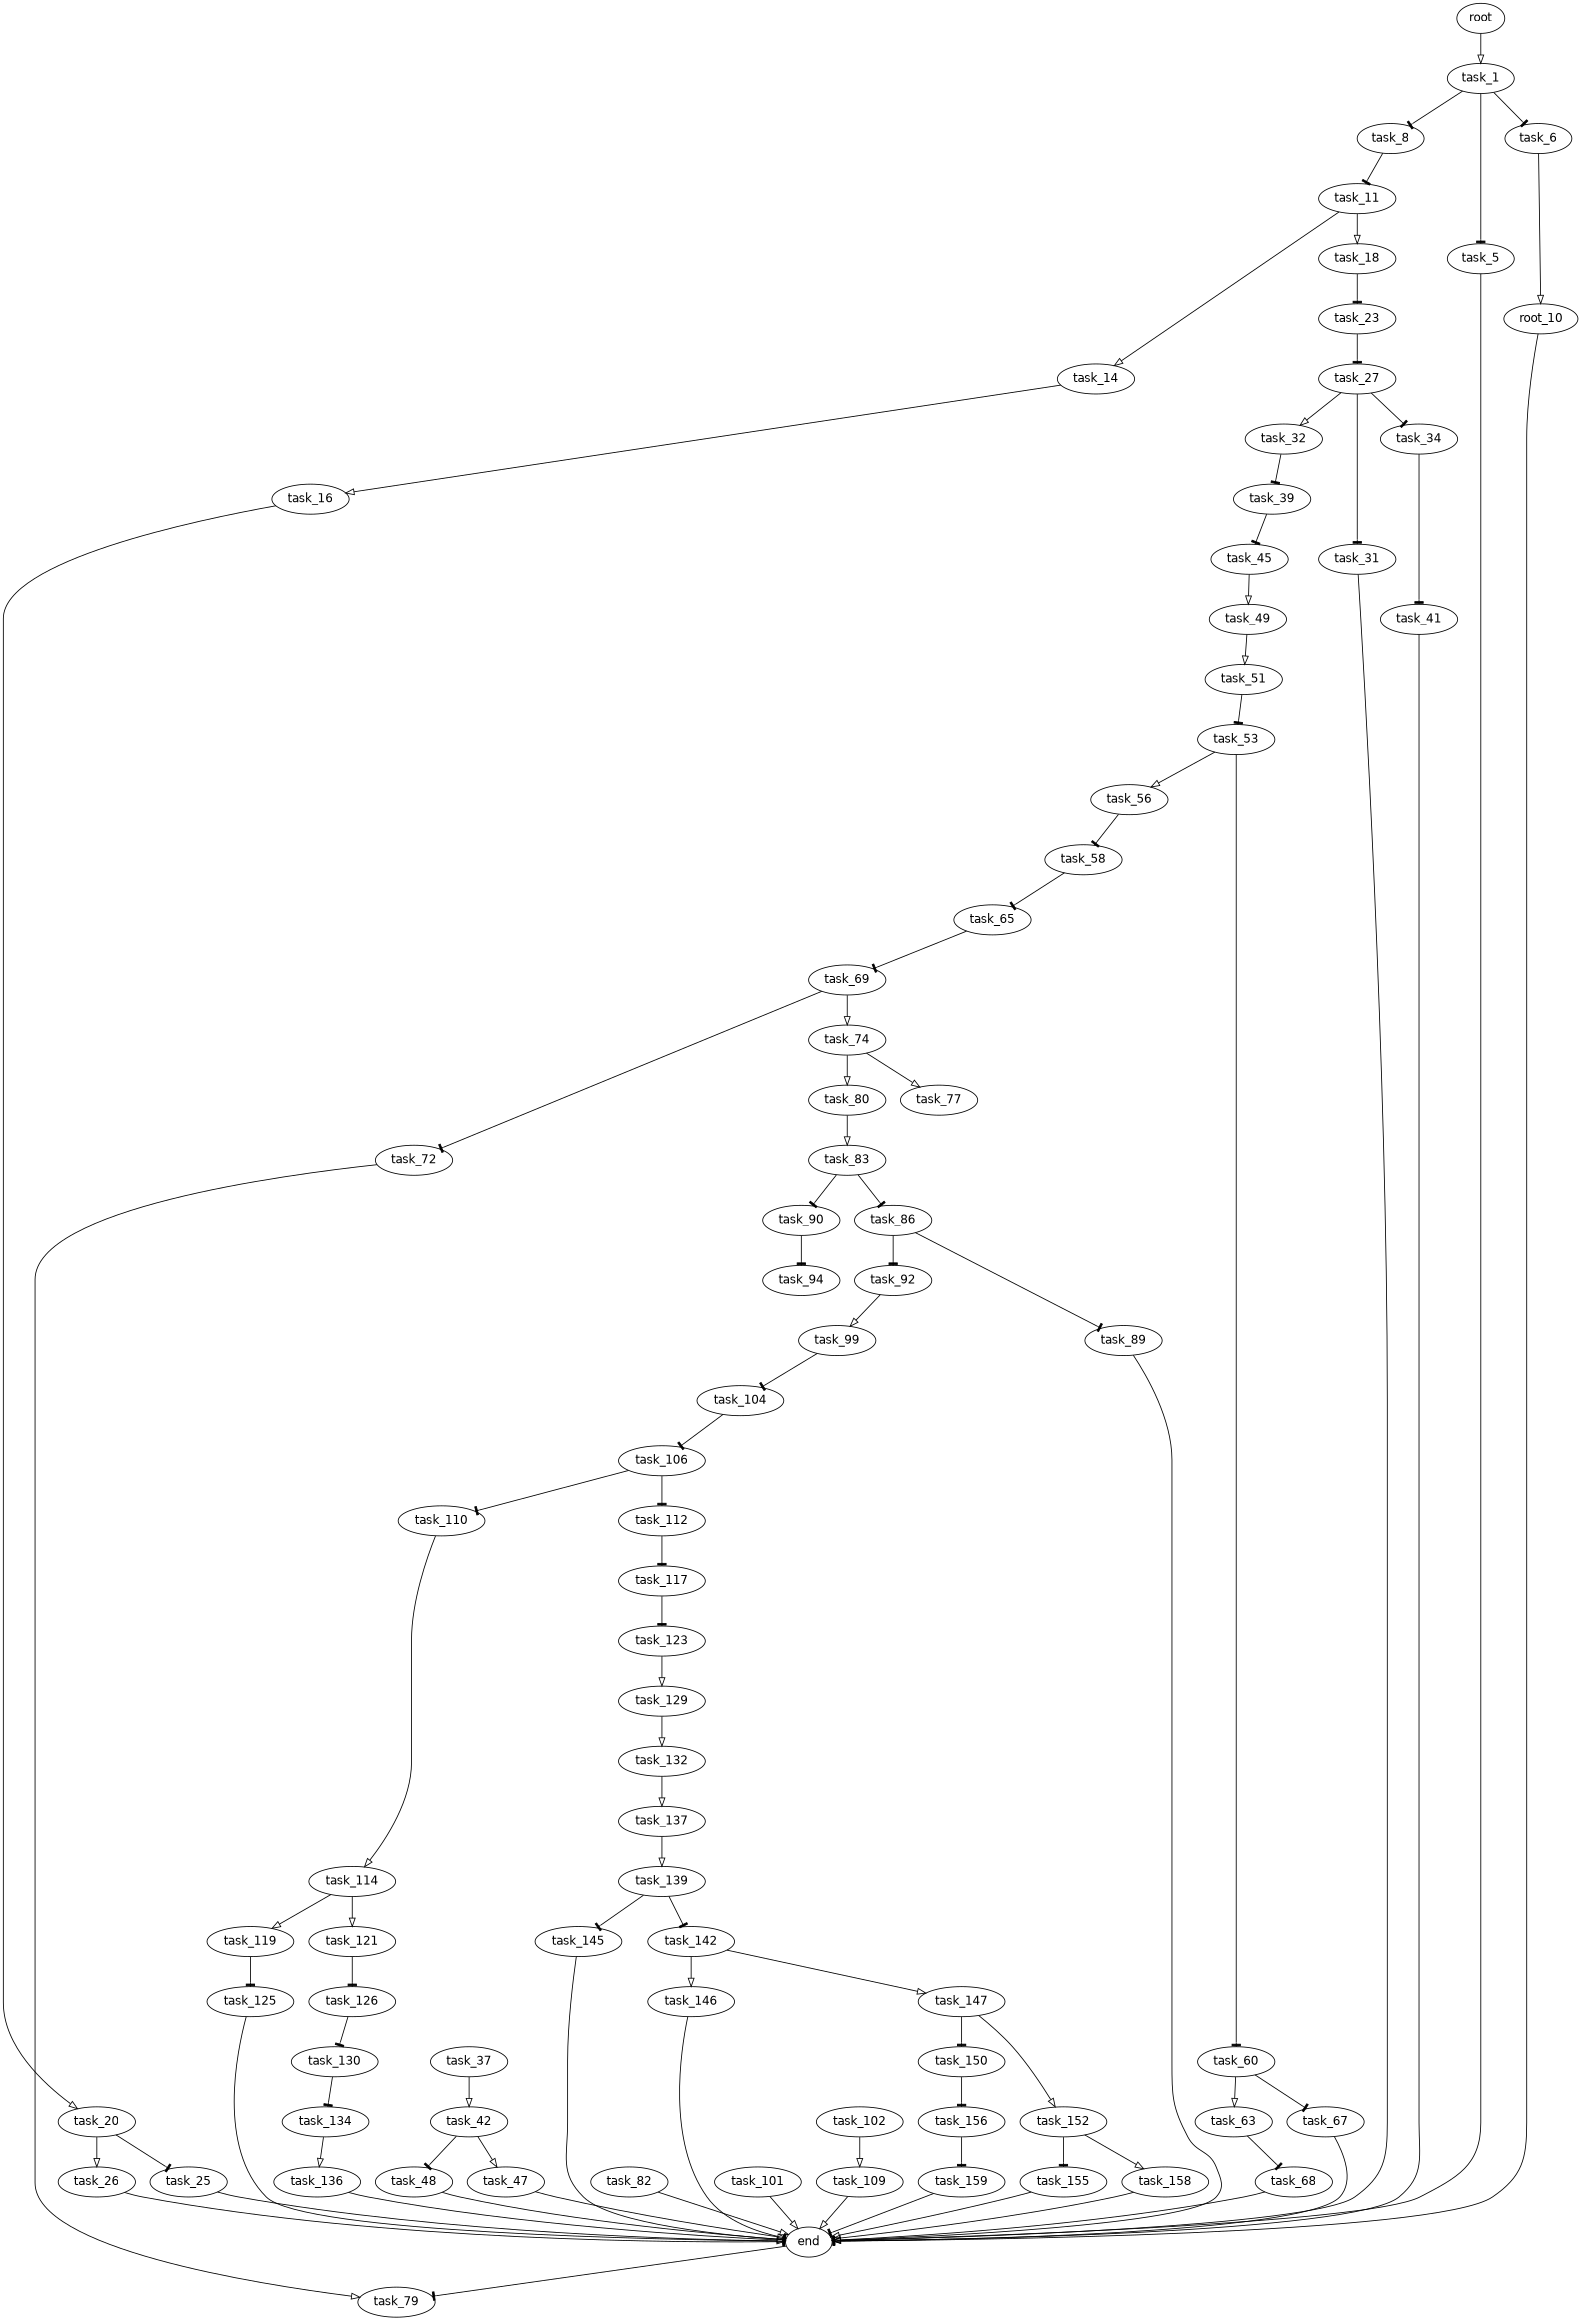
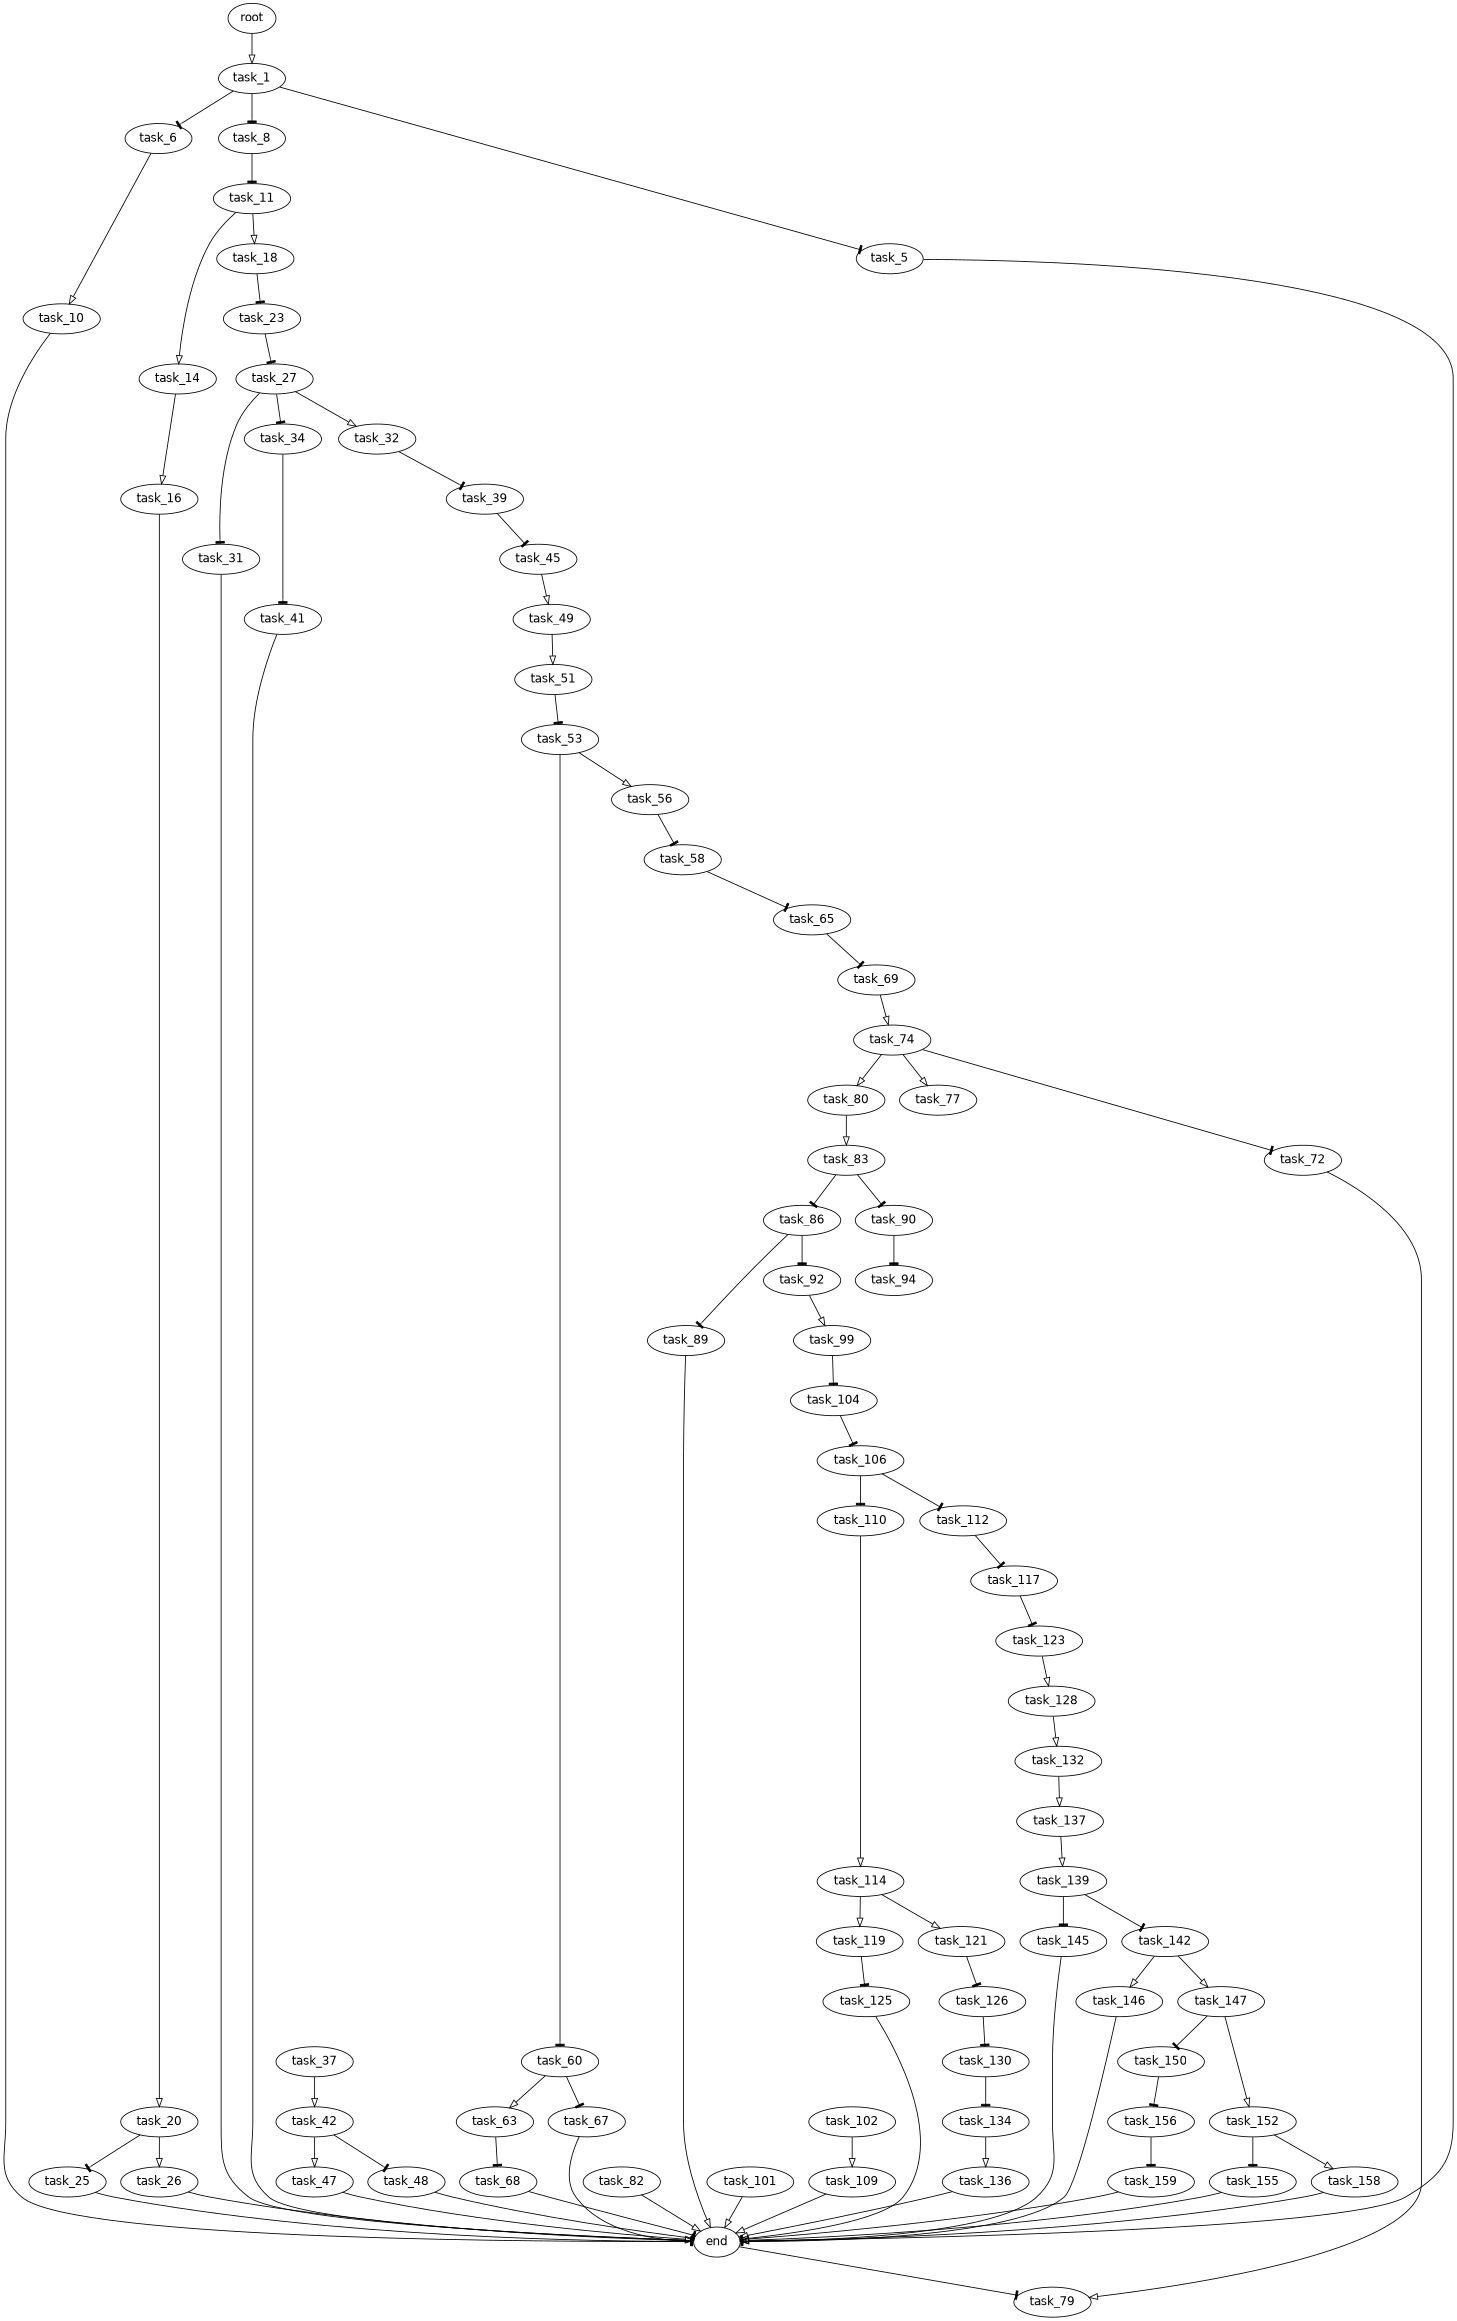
node "root_10": label "root_10" -> "task_10"
edge "task_69" -> "task_72": now "task_74" -> "task_72"
node "task_129": label "task_129" -> "task_128"
